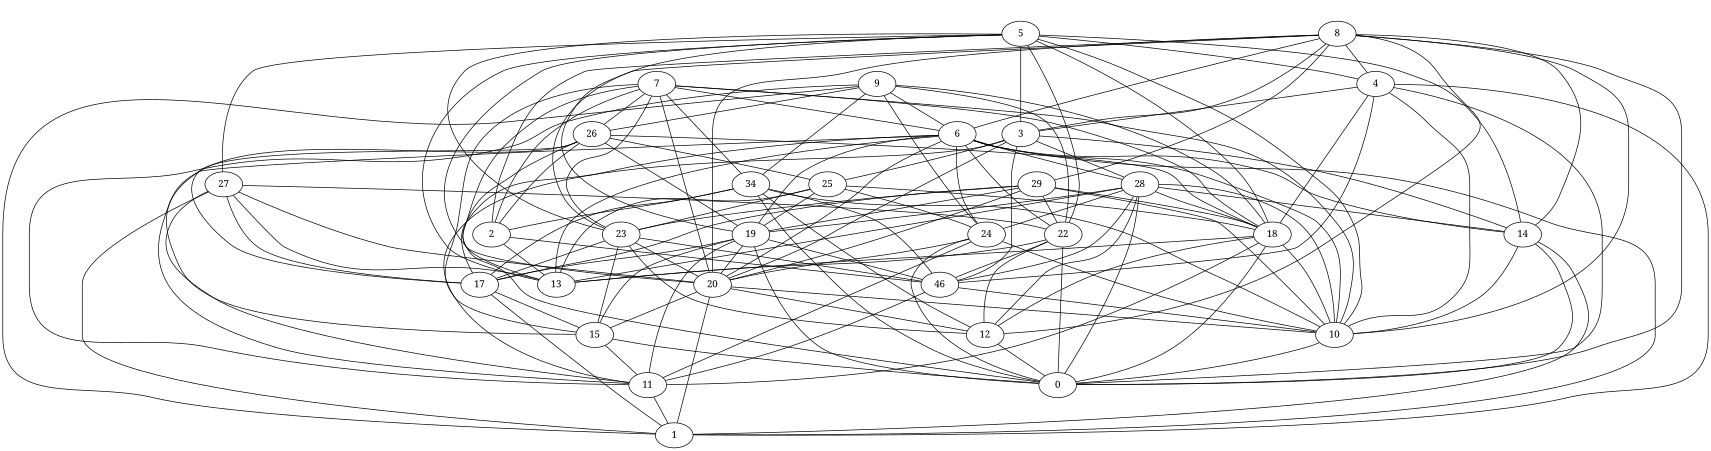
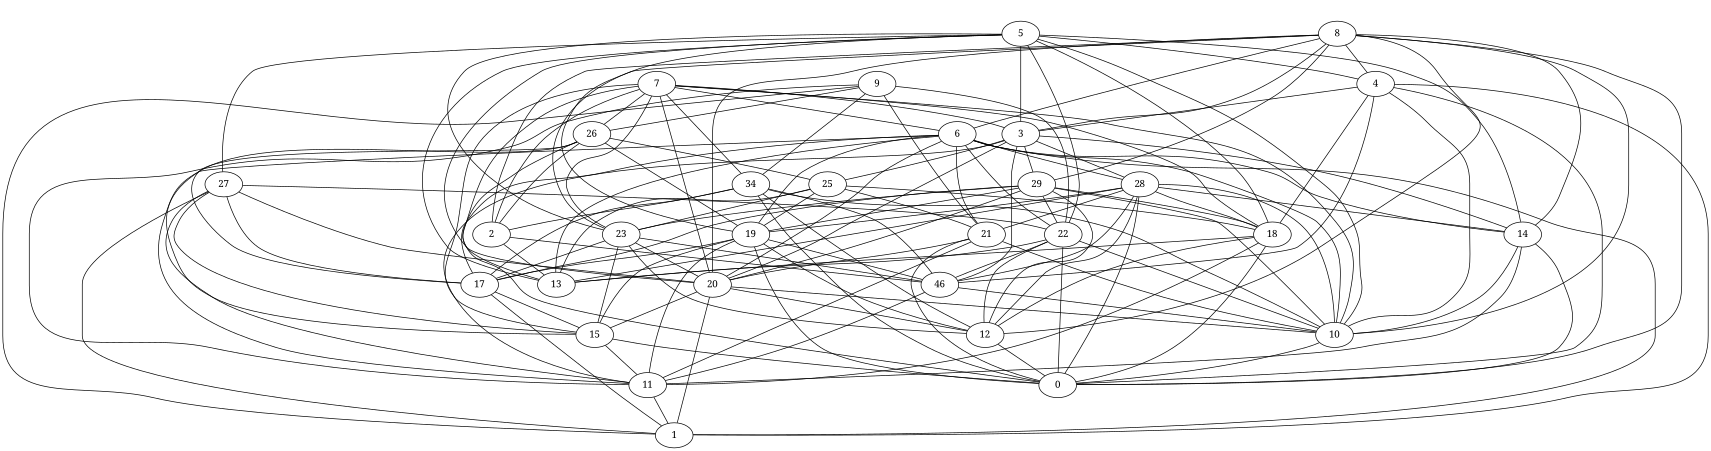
edge "7" -- "3": added
edge "9" -- "6": removed
edge "9" -- "18": removed
edge "26" -- "18": removed
edge "3" -- "29": added
node "24": label "24" -> "21"
edge "29" -- "12": added
edge "19" -- "20": now "19" -- "12"
edge "27" -- "13": now "27" -- "15"
edge "18" -- "10": now "22" -- "10"
edge "14" -- "1": now "14" -- "11"
